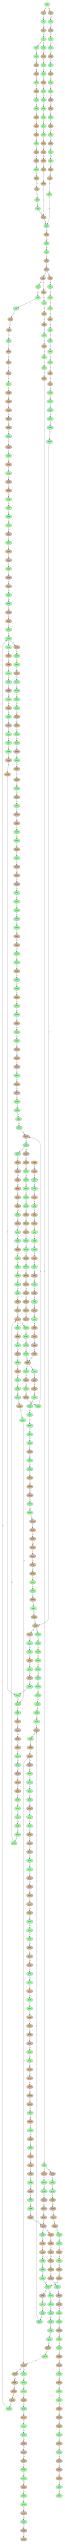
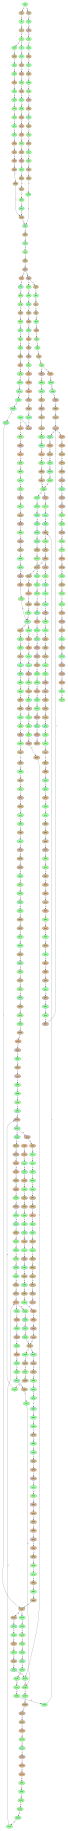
edge "S124" -> "S128": reversed
